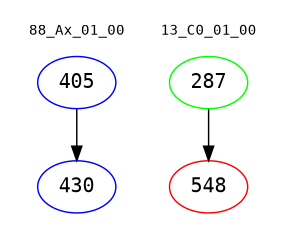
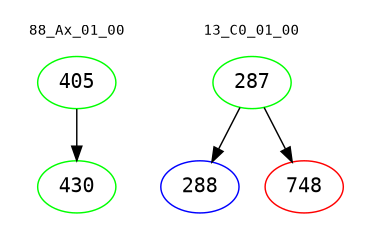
node "405": color blue -> green
node "430": color blue -> green
node "288": added
node "548": label "548" -> "748"
